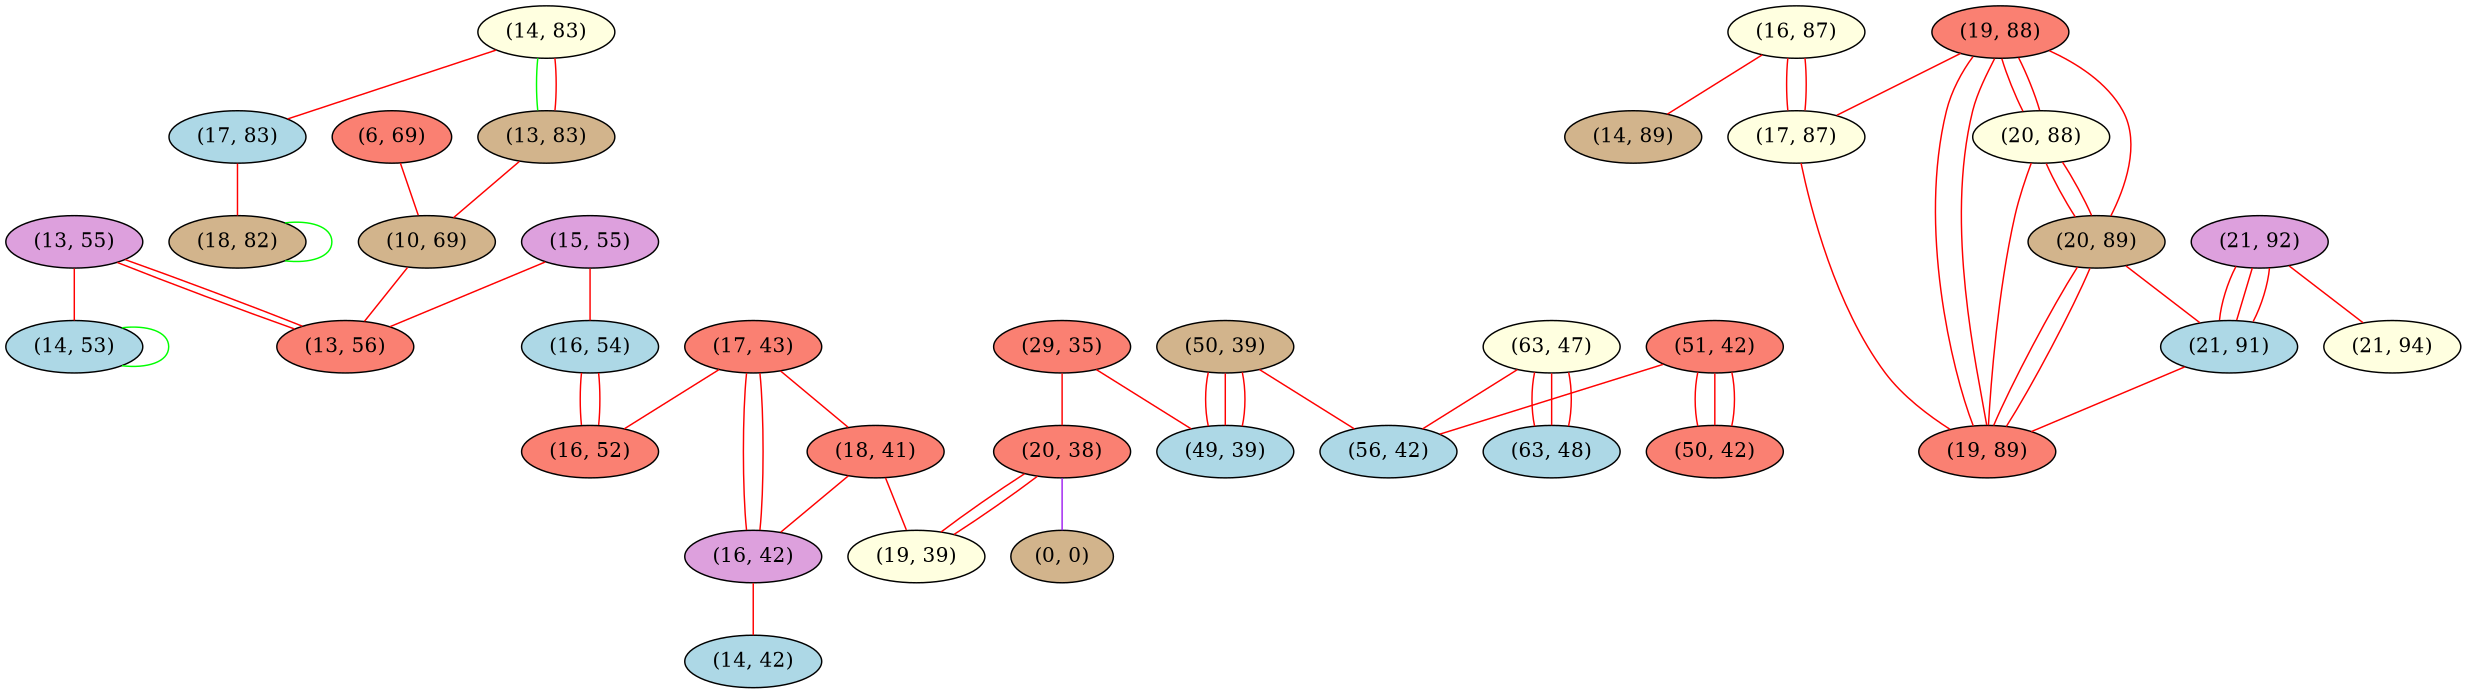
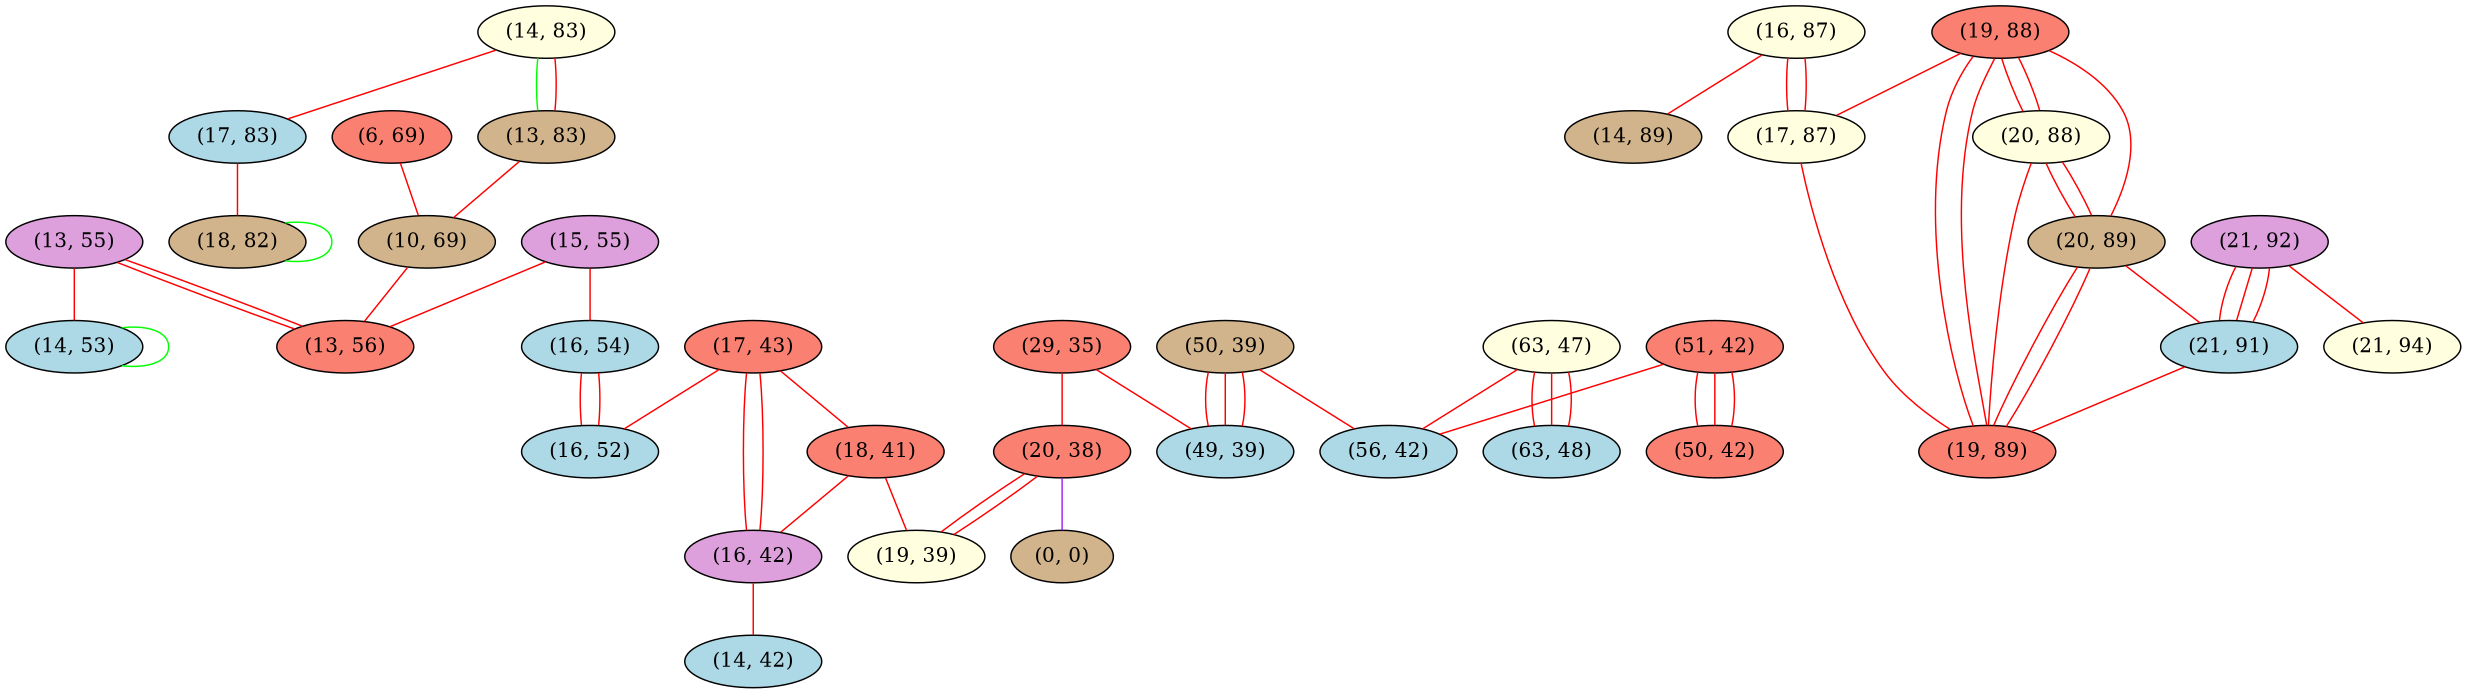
node "(16, 52)": fillcolor salmon -> lightblue
